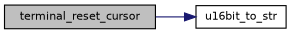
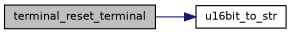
node "terminal_reset_cursor": label "terminal_reset_cursor" -> "terminal_reset_terminal"
